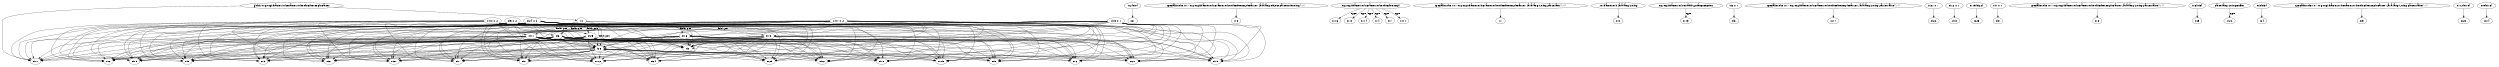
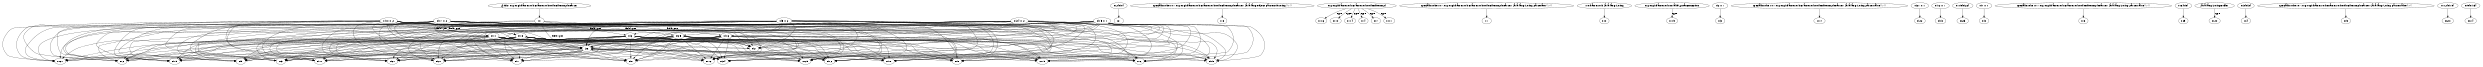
node "parse.lang.StringBuffer": label "parse.lang.StringBuffer" -> "java.lang.StringBuffer"
edge "@this: org.osgi.framework.FrameworkUtil$FilterImpl$Parser" -> "$i17": now "$i18" -> "$i17"
